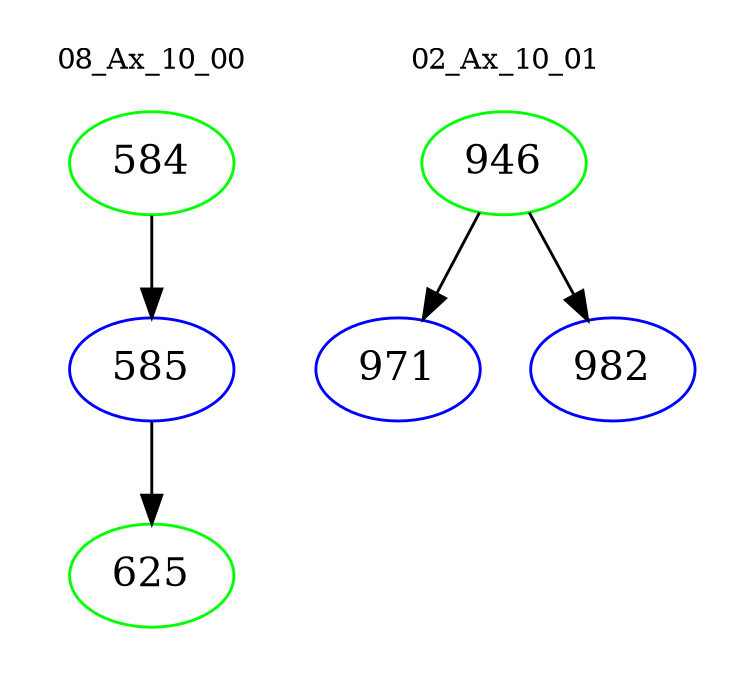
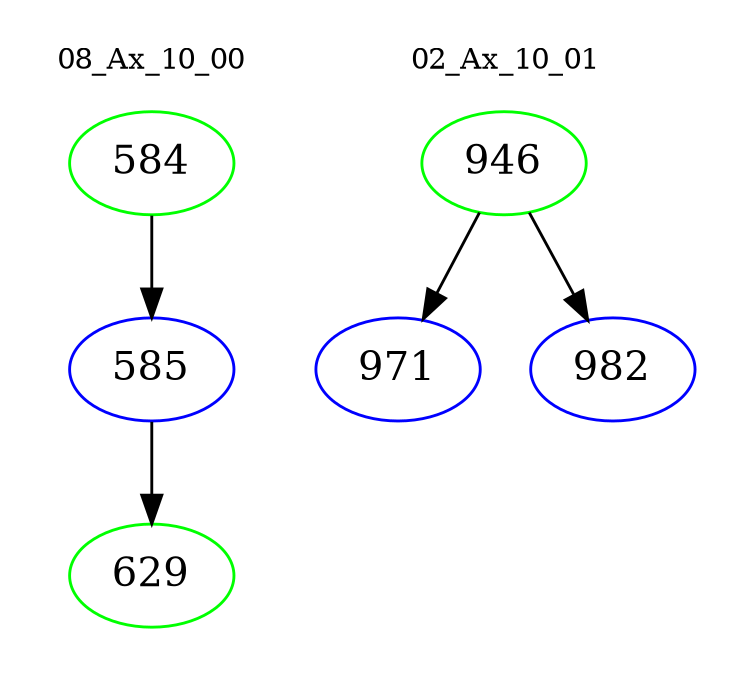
node "625": label "625" -> "629"
